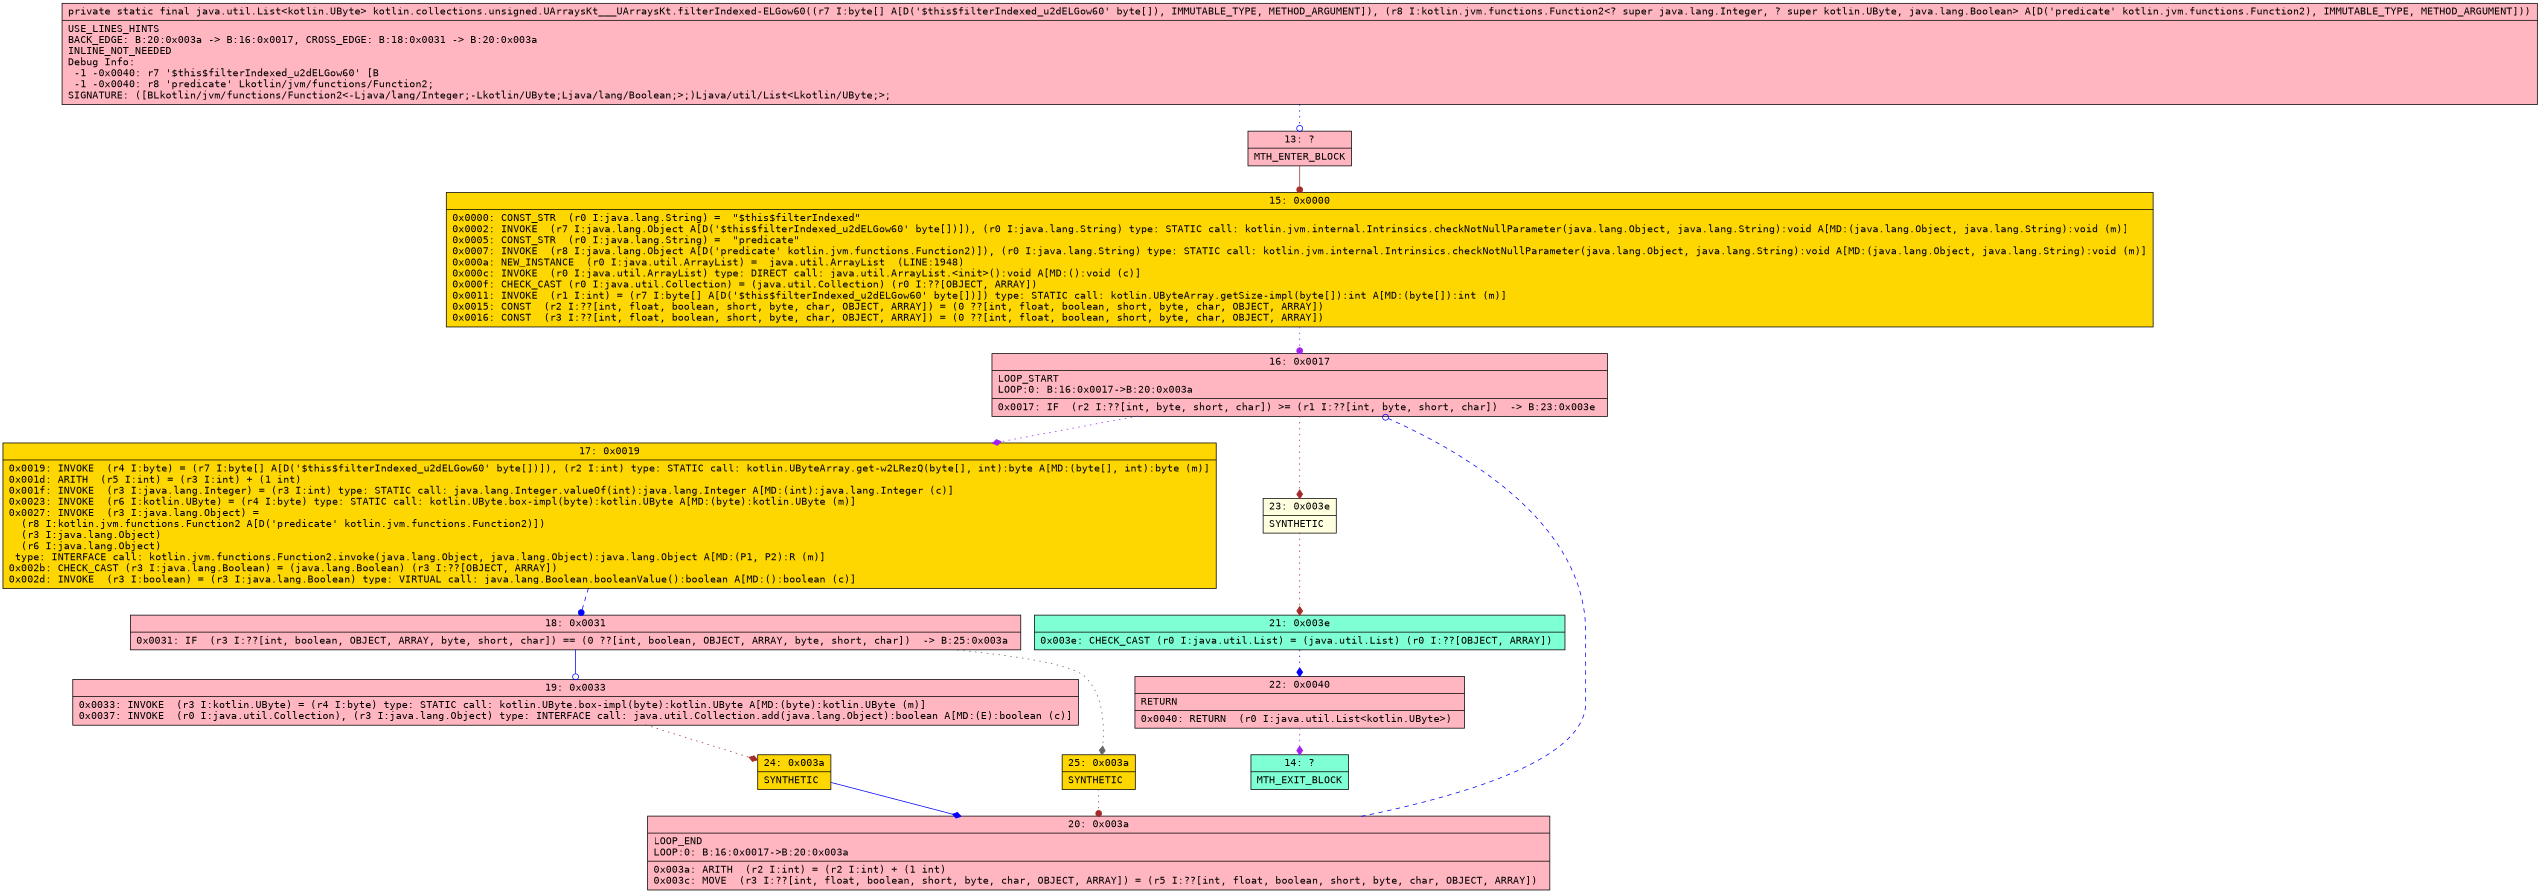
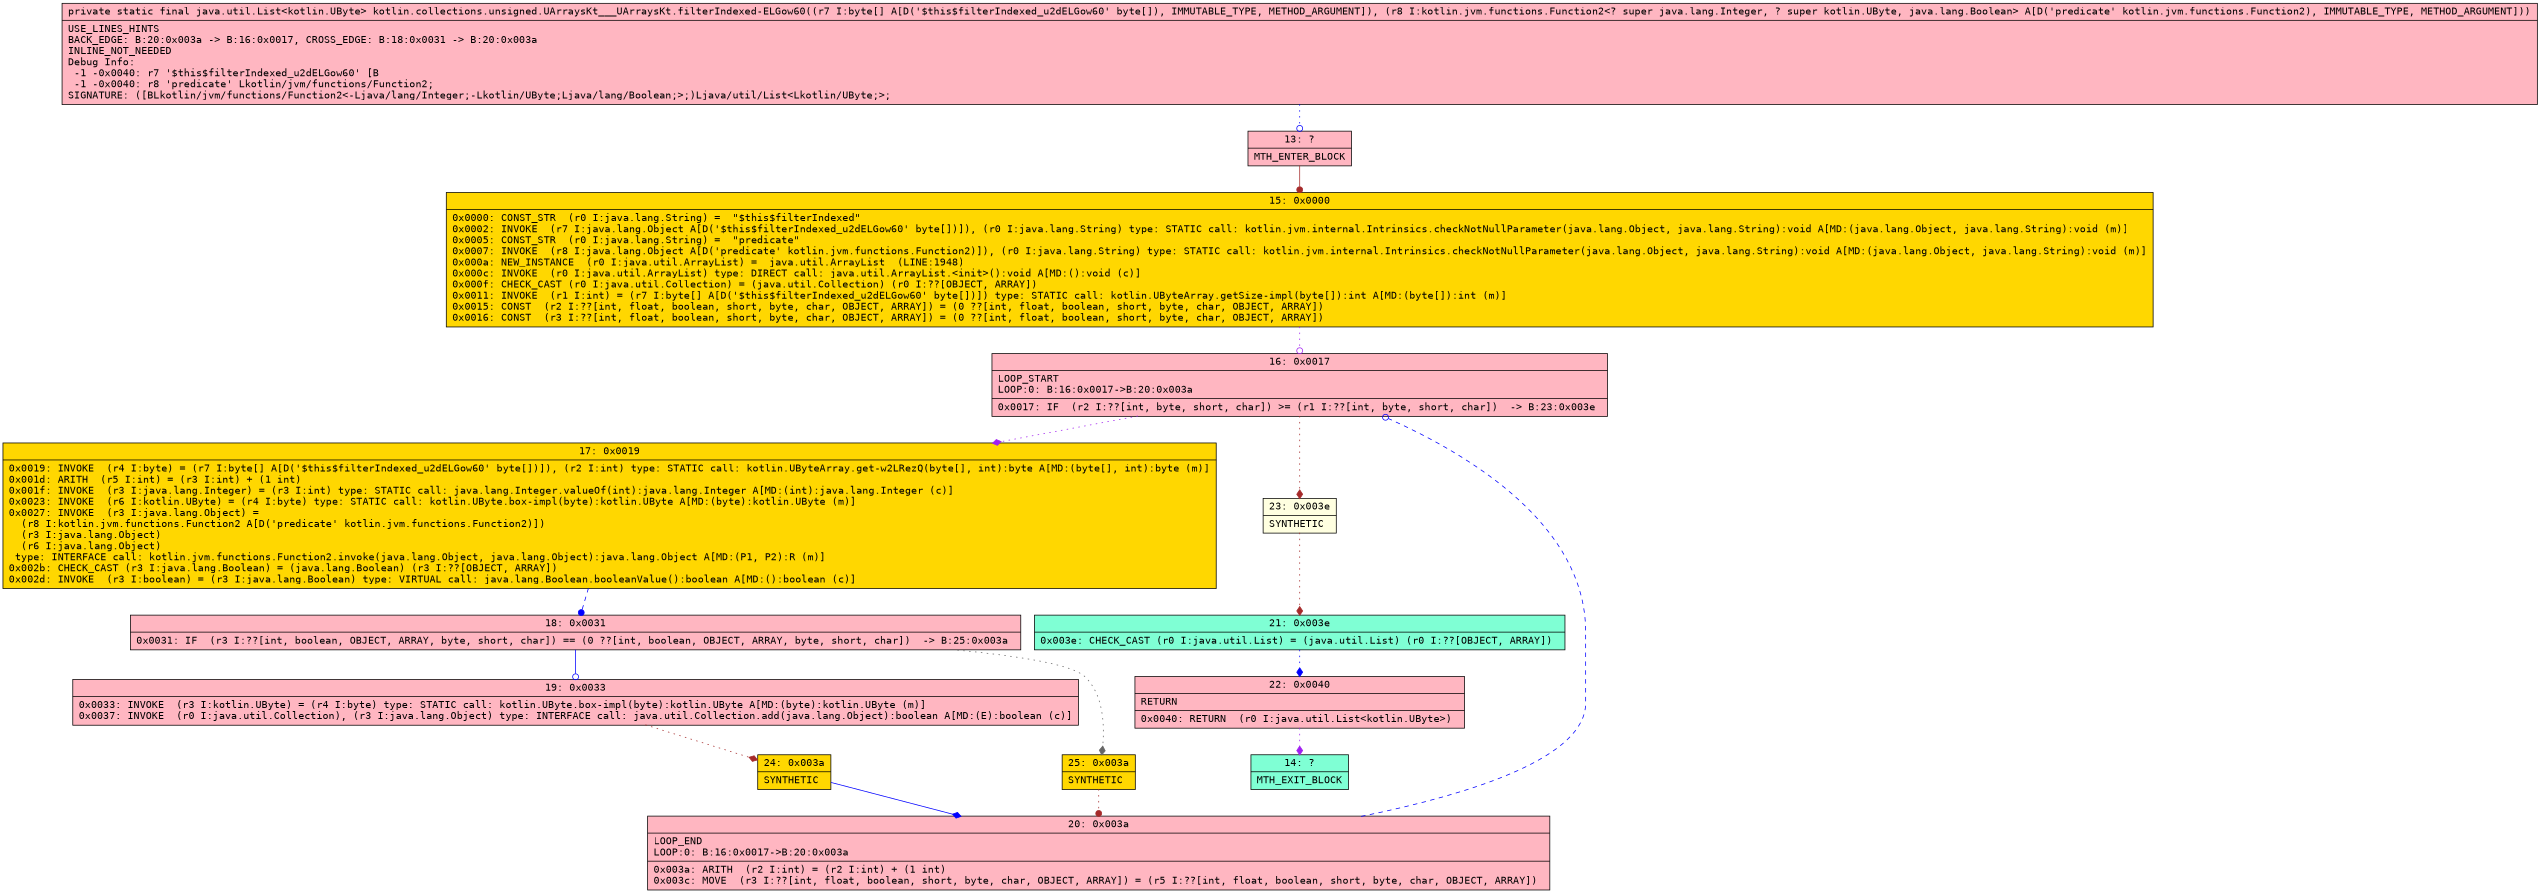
edge "15: 0x0000" -> "16: 0x0017": arrowhead dot -> odot
